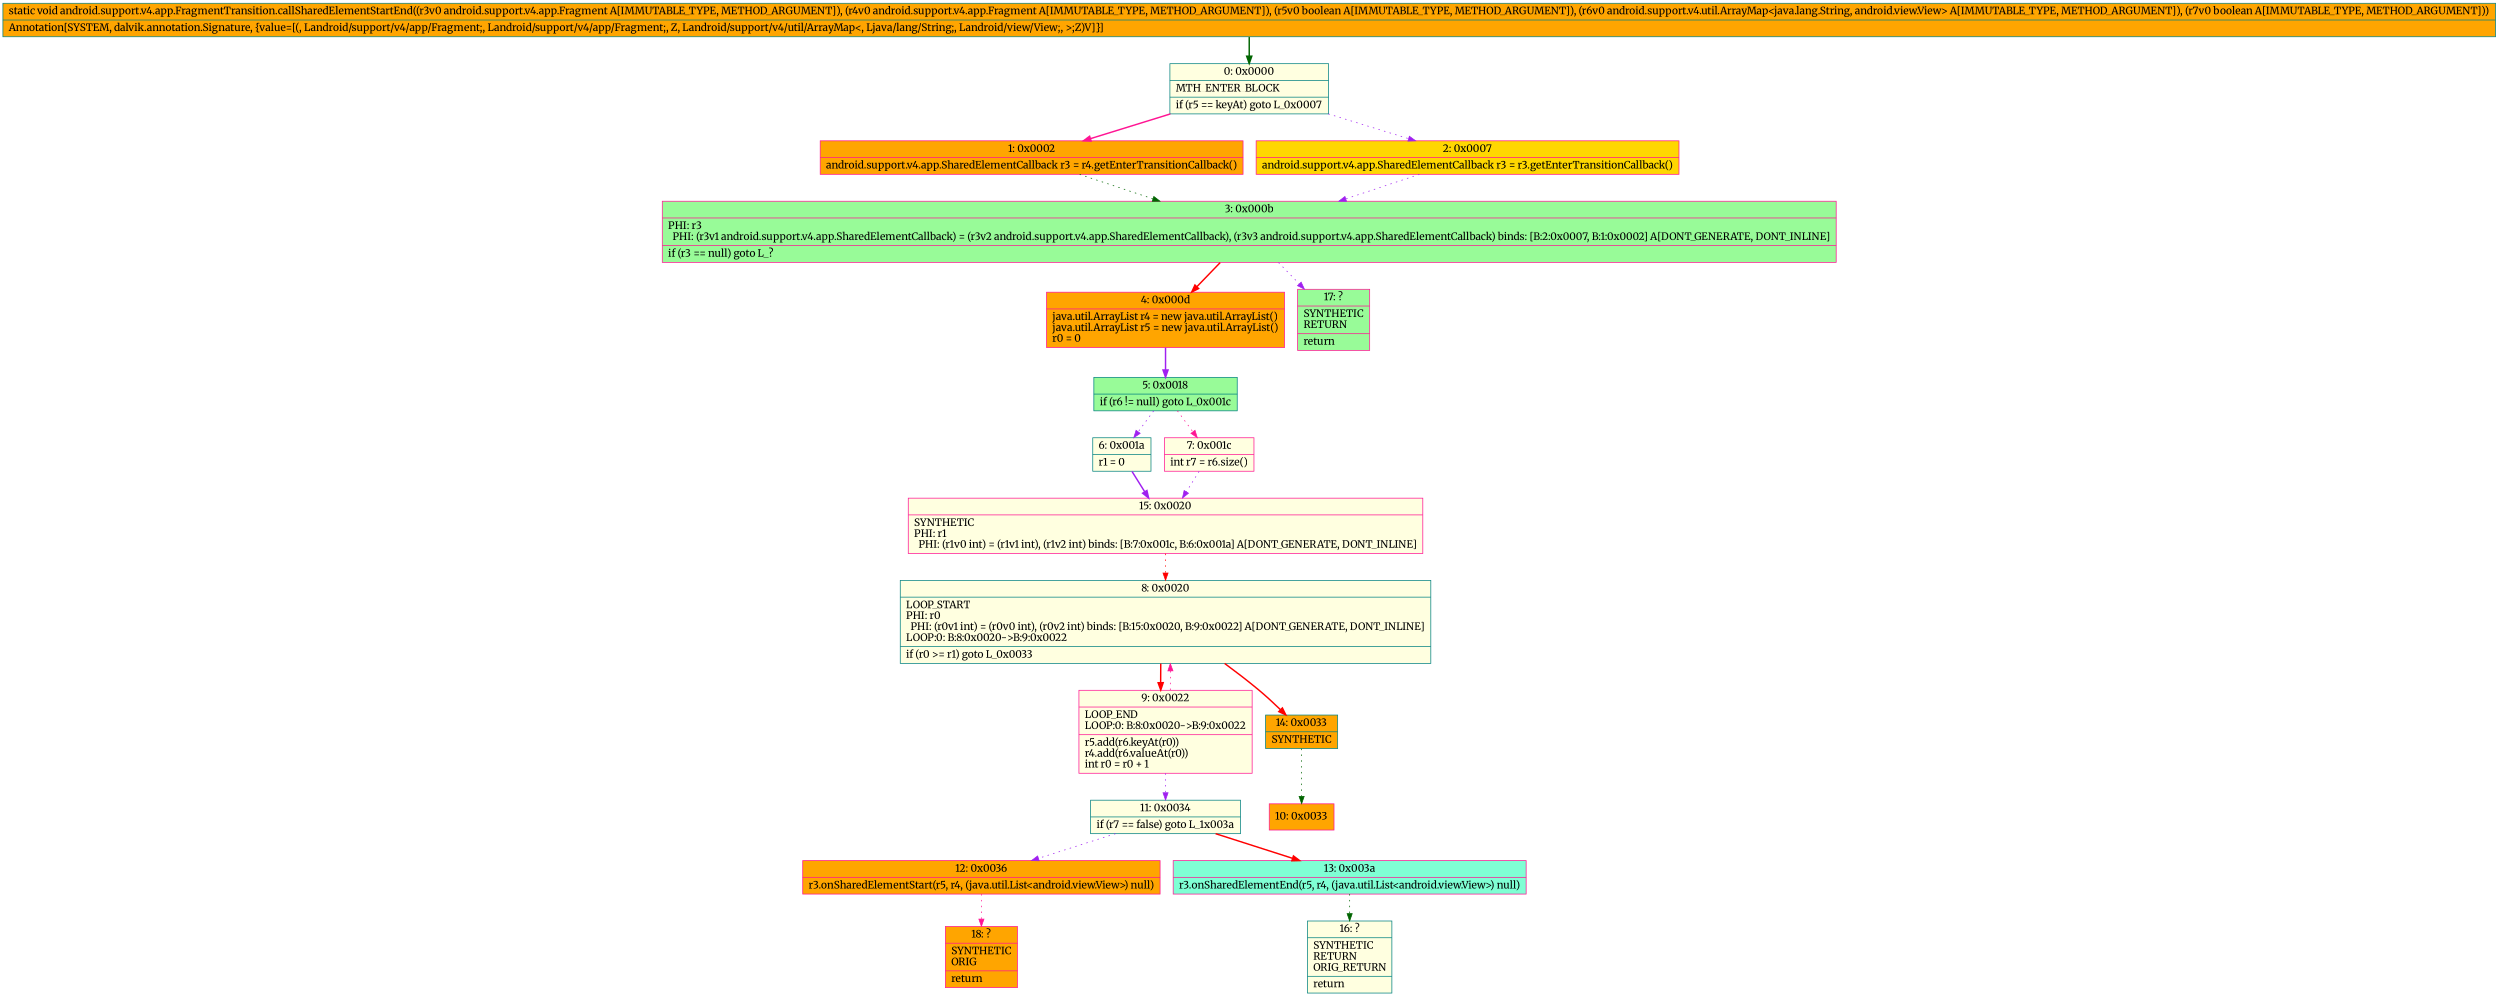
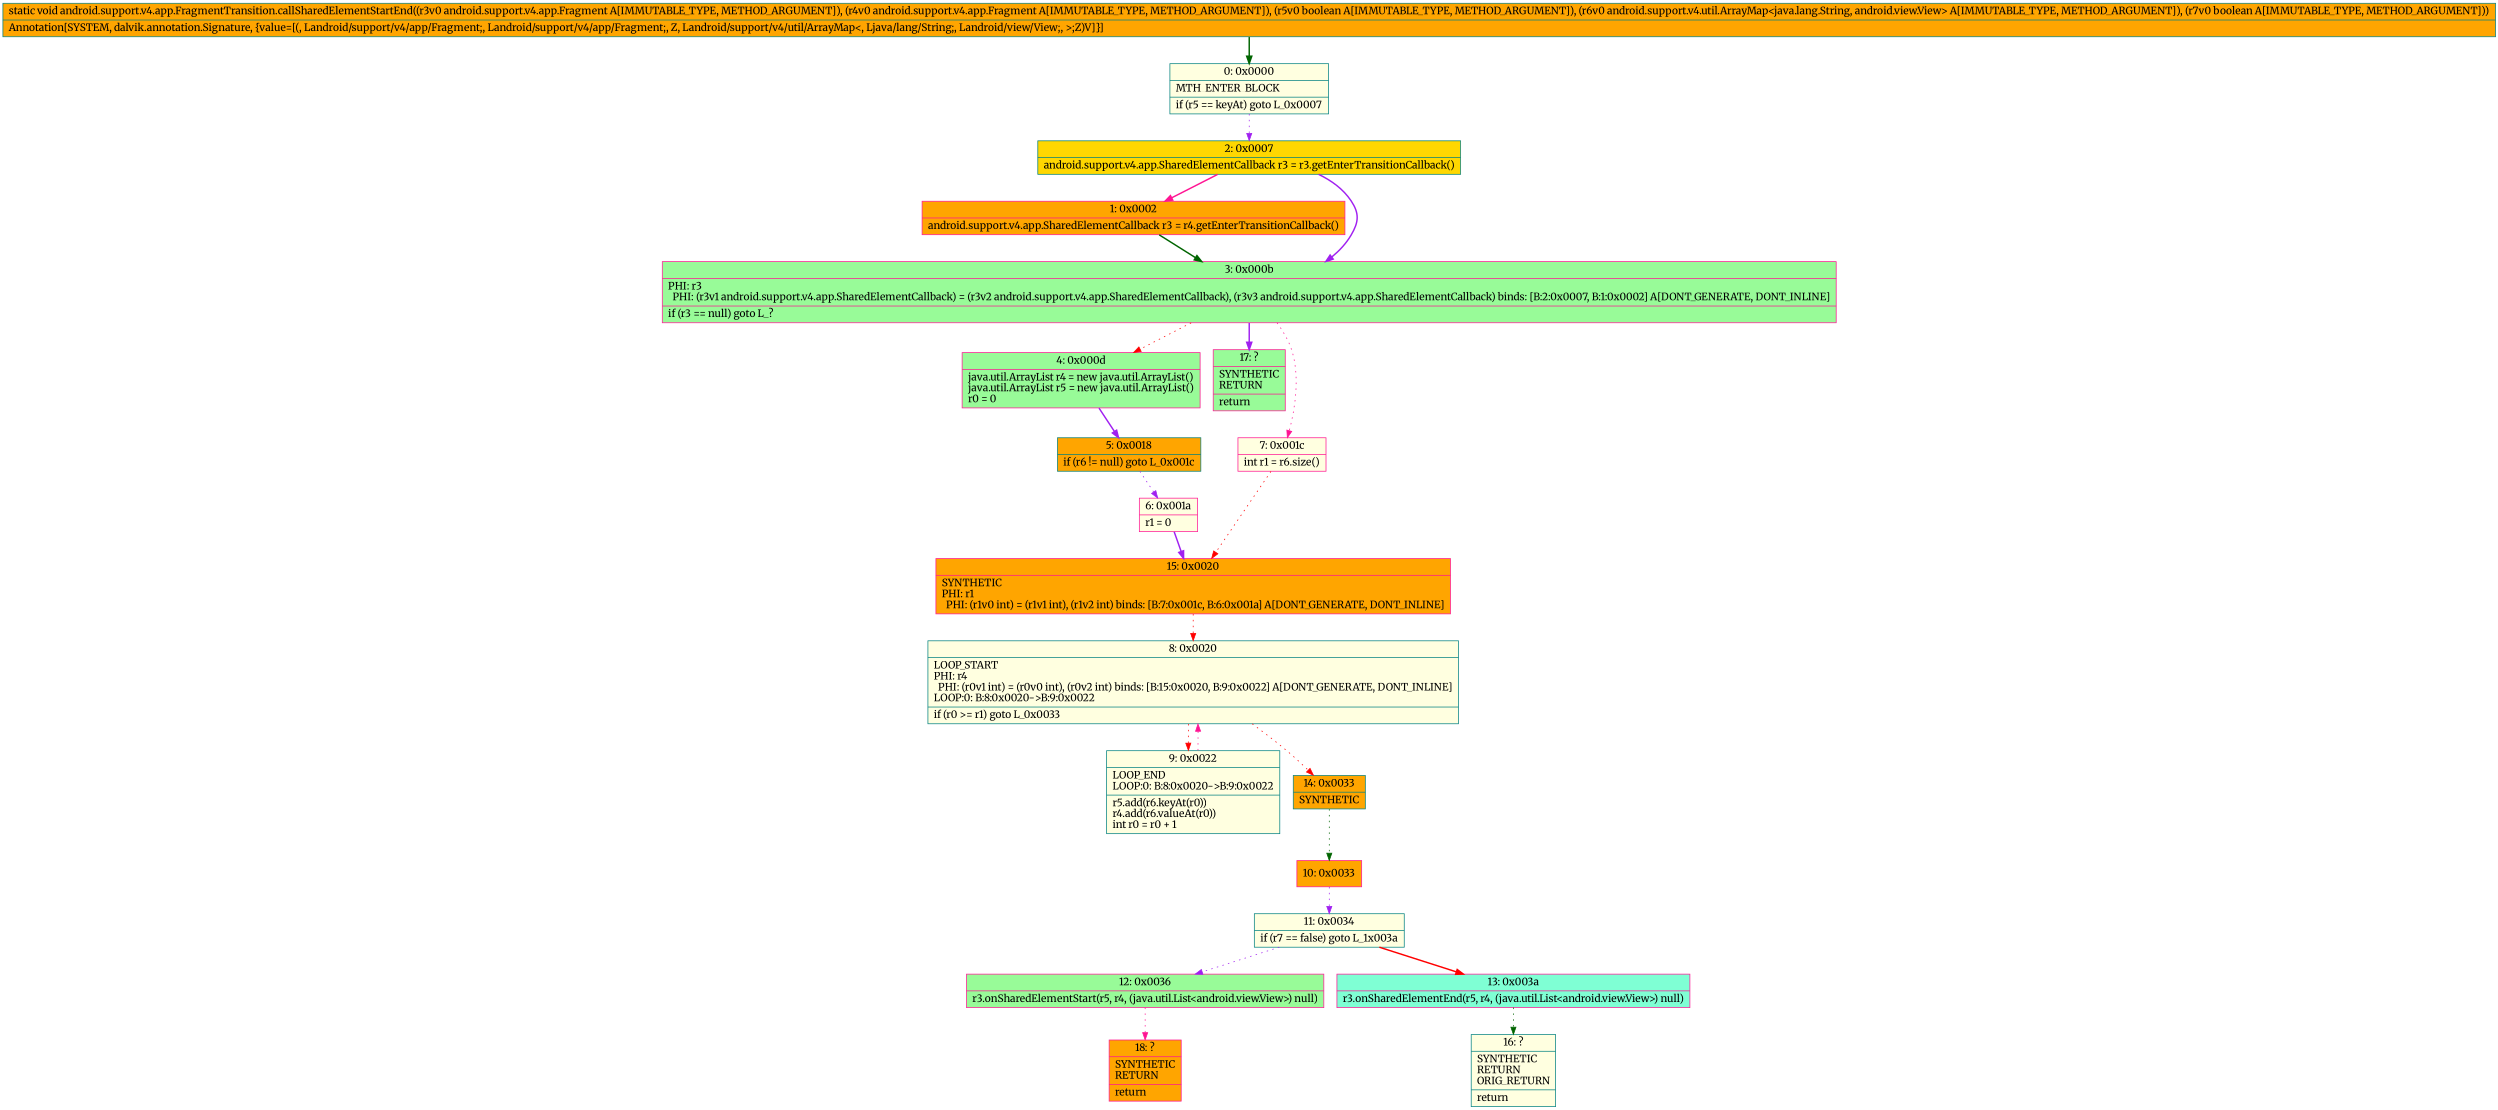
edge "0: 0x0000" -> "1: 0x0002": now "2: 0x0007" -> "1: 0x0002"
node "2: 0x0007": color deeppink -> teal
edge "1: 0x0002" -> "3: 0x000b": style dotted -> bold
edge "2: 0x0007" -> "3: 0x000b": style dotted -> bold
edge "3: 0x000b" -> "17: ?": style dotted -> bold
edge "3: 0x000b" -> "4: 0x000d": style bold -> dotted
node "4: 0x000d": fillcolor orange -> palegreen
node "5: 0x0018": fillcolor palegreen -> orange
edge "5: 0x0018" -> "7: 0x001c": now "3: 0x000b" -> "7: 0x001c"
node "6: 0x001a": color teal -> deeppink
node "7: 0x001c": text "int r7 = r6.size()" -> "int r1 = r6.size()"
edge "7: 0x001c" -> "15: 0x0020": color purple -> red
node "15: 0x0020": fillcolor lightyellow -> orange
node "8: 0x0020": text "PHI: r0" -> "PHI: r4"
edge "8: 0x0020" -> "9: 0x0022": style bold -> dotted
edge "8: 0x0020" -> "14: 0x0033": style bold -> dotted
node "9: 0x0022": color deeppink -> teal
edge "9: 0x0022" -> "11: 0x0034": now "10: 0x0033" -> "11: 0x0034"
node "12: 0x0036": fillcolor orange -> palegreen
node "18: ?": text "ORIG" -> "RETURN"
